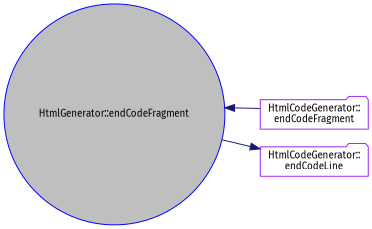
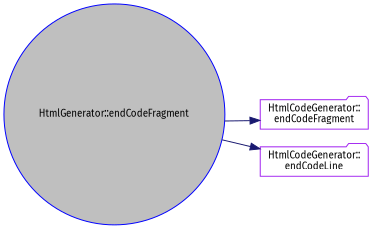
edge "HtmlCodeGenerator:: endCodeFragment" -> "HtmlGenerator::endCodeFragment": reversed
